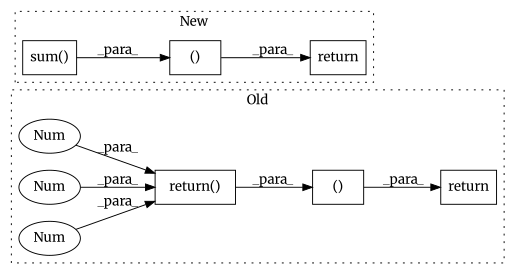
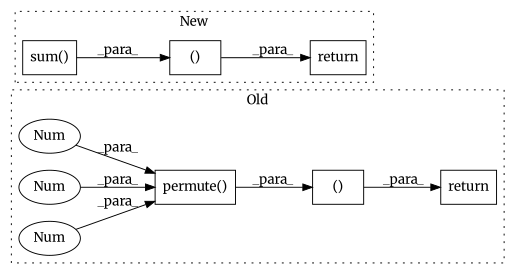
node "return()": label "return()" -> "permute()"
